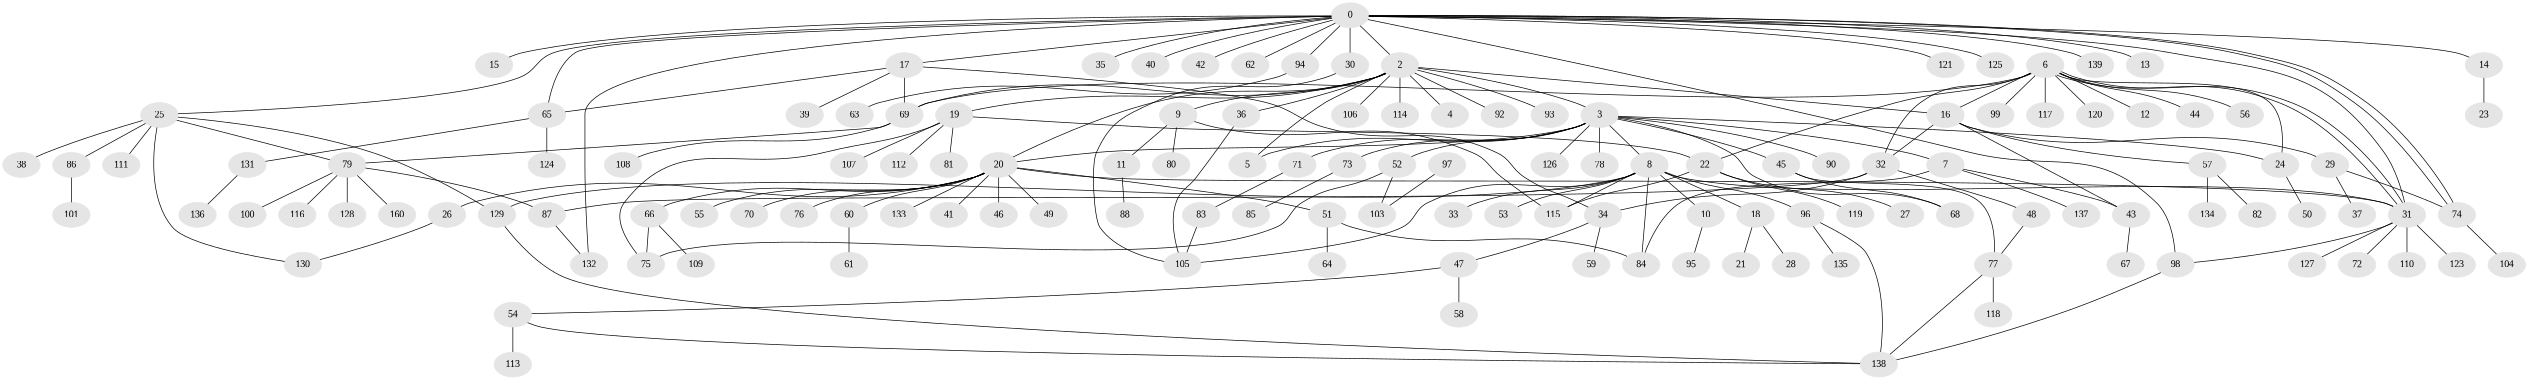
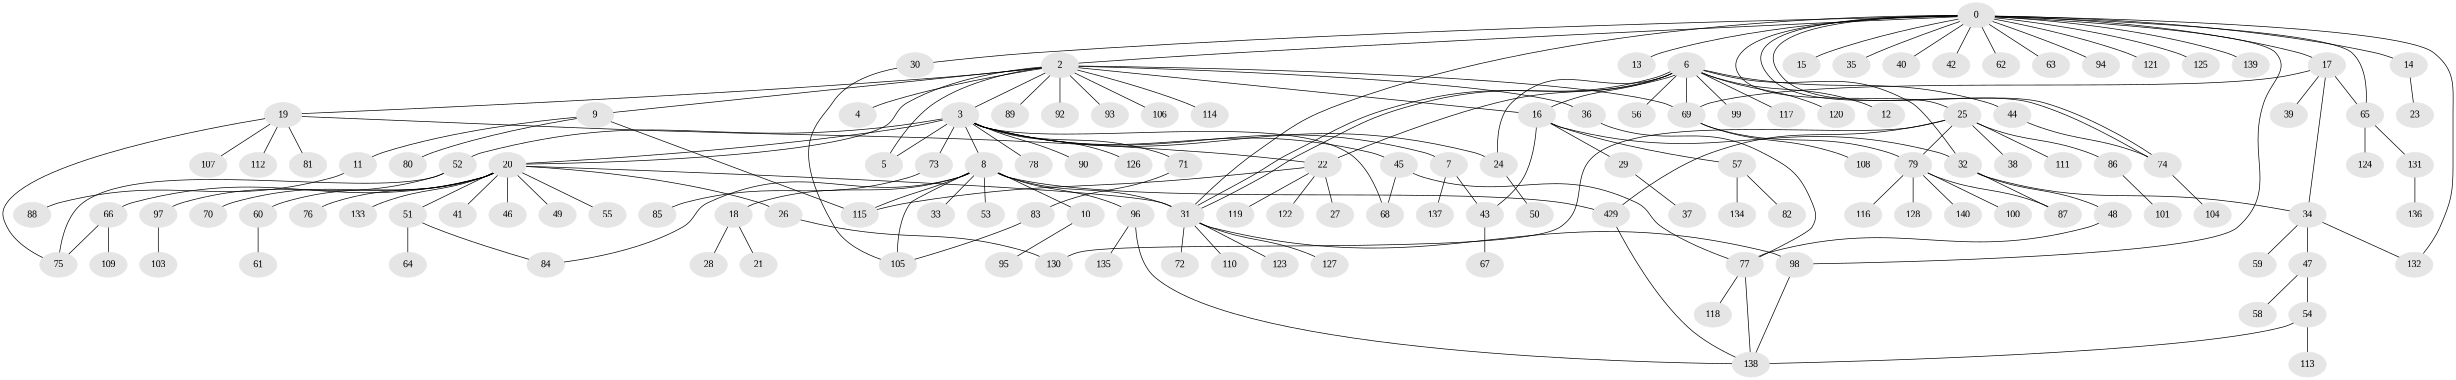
edge "94" -- "63": now "0" -- "63"
node "89": added
edge "36" -- "105": now "36" -- "77"
edge "7" -- "84": removed
edge "52" -- "103": now "52" -- "97"
edge "29" -- "74": now "44" -- "74"
node "160": label "160" -> "140"
node "129": label "129" -> "429"
node "122": added
edge "87" -- "132": now "34" -- "132"
